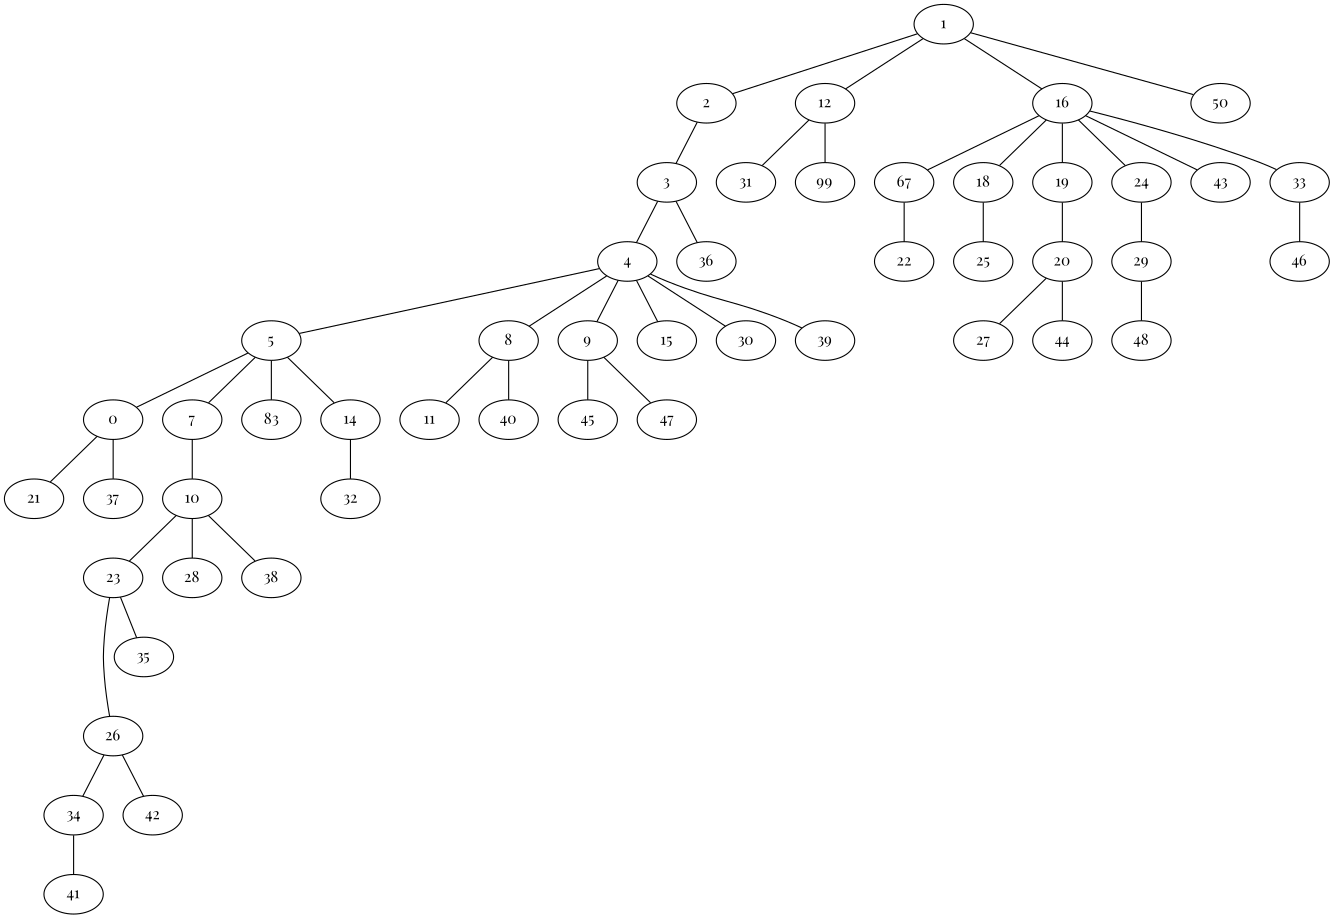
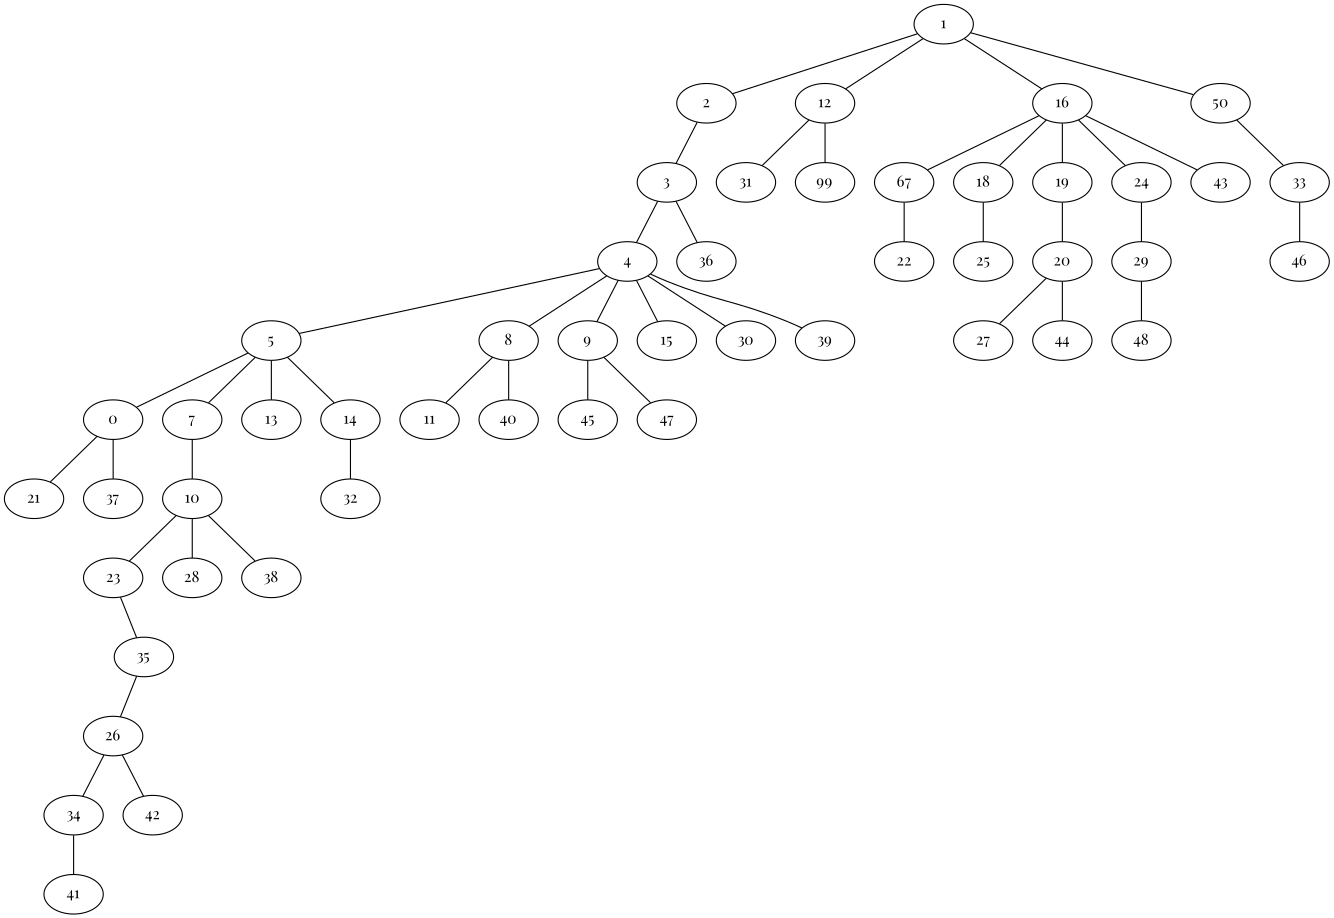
edge "16" -- "33": now "50" -- "33"
node "83": label "83" -> "13"
edge "23" -- "26": now "35" -- "26"
